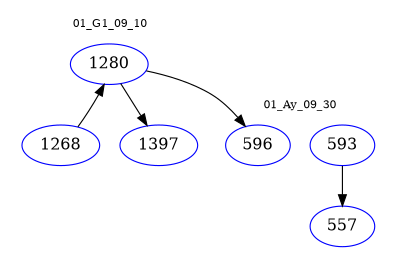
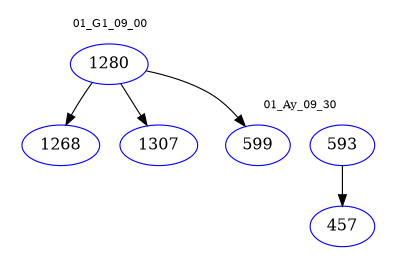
cluster "01_G1_09_10": label "01_G1_09_10" -> "01_G1_09_00"
edge "1268" -> "1280": reversed
node "1397": label "1397" -> "1307"
node "596": label "596" -> "599"
node "557": label "557" -> "457"
